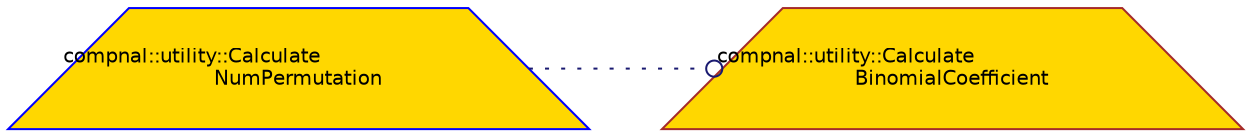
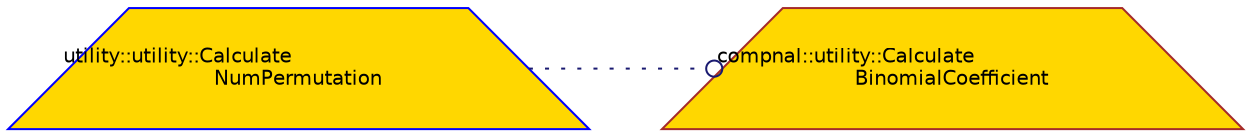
node "compnal::utility::Calculate NumPermutation": label "compnal::utility::Calculate NumPermutation" -> "utility::utility::Calculate NumPermutation"
